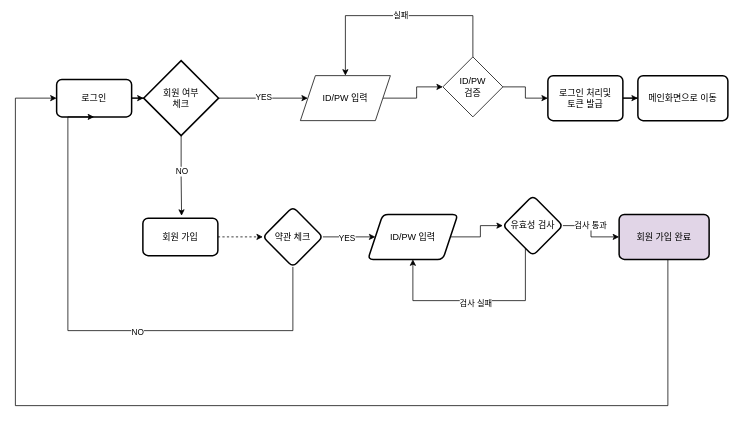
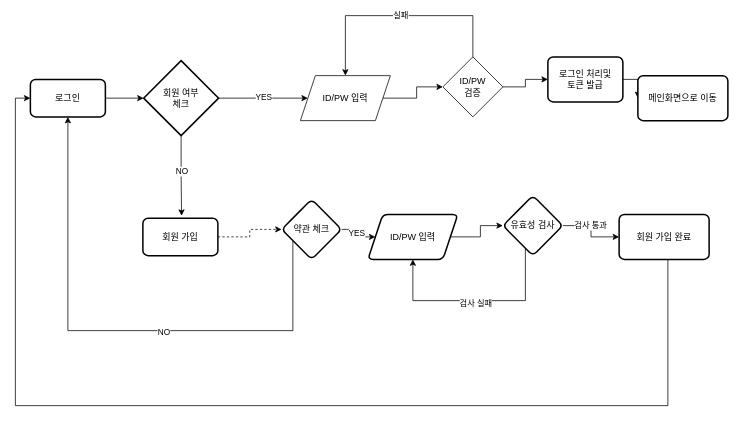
node "로그인": moved (94, 98) -> (68, 98)
node "로그인 처리및 토큰 발급": moved (585, 98) -> (585, 79)
node "약관 체크": moved (293, 237) -> (312, 229)
node "회원 가입 완료": fillcolor #e1d5e7 -> #ffffff
